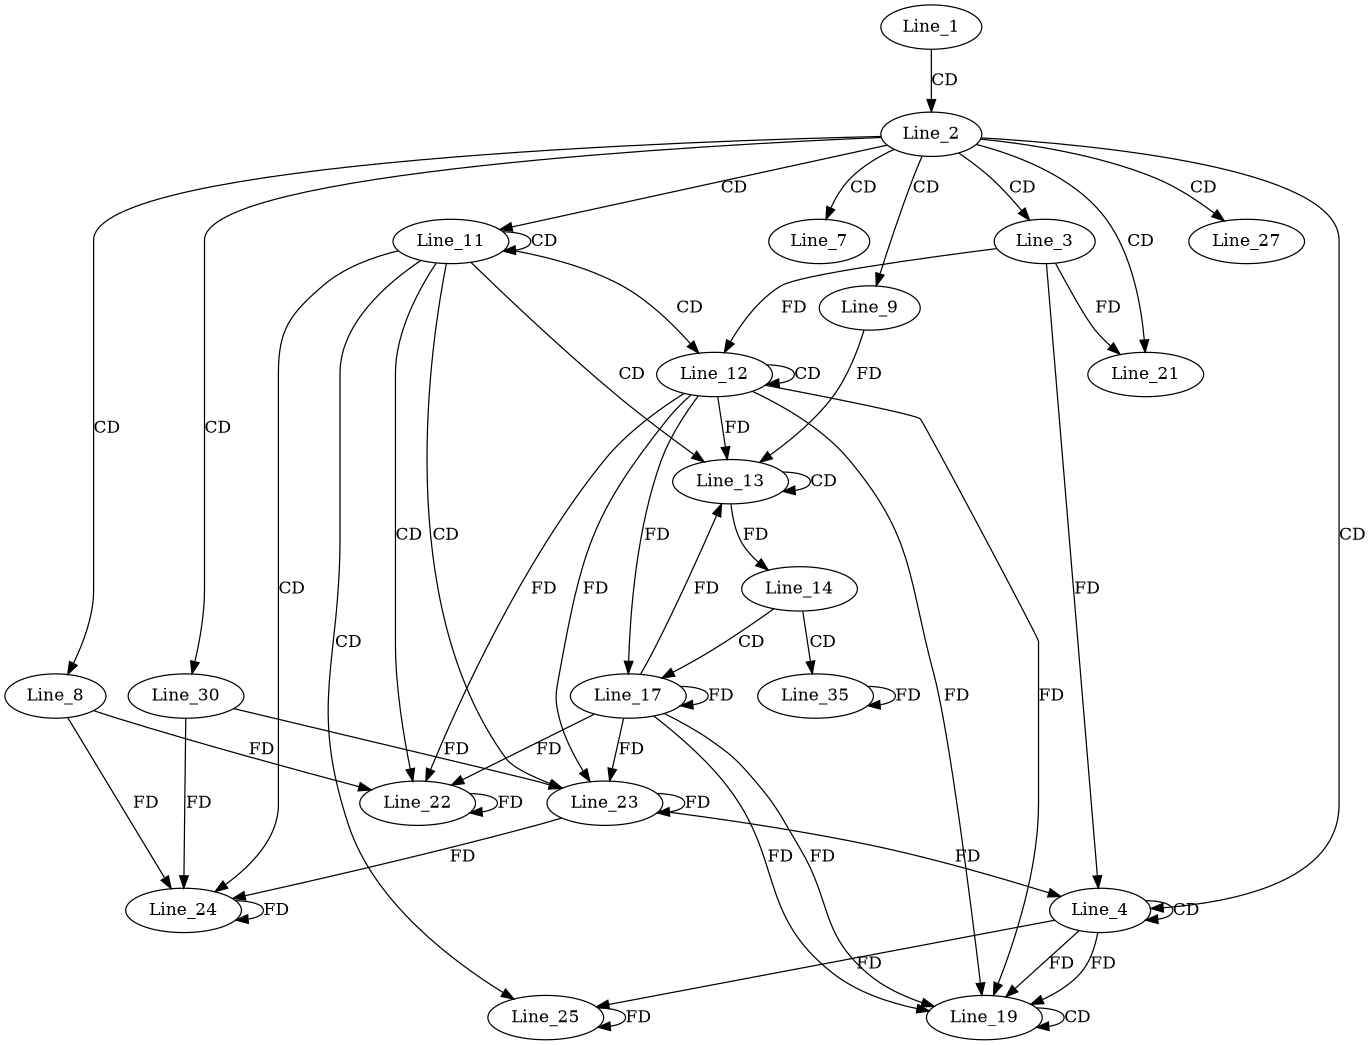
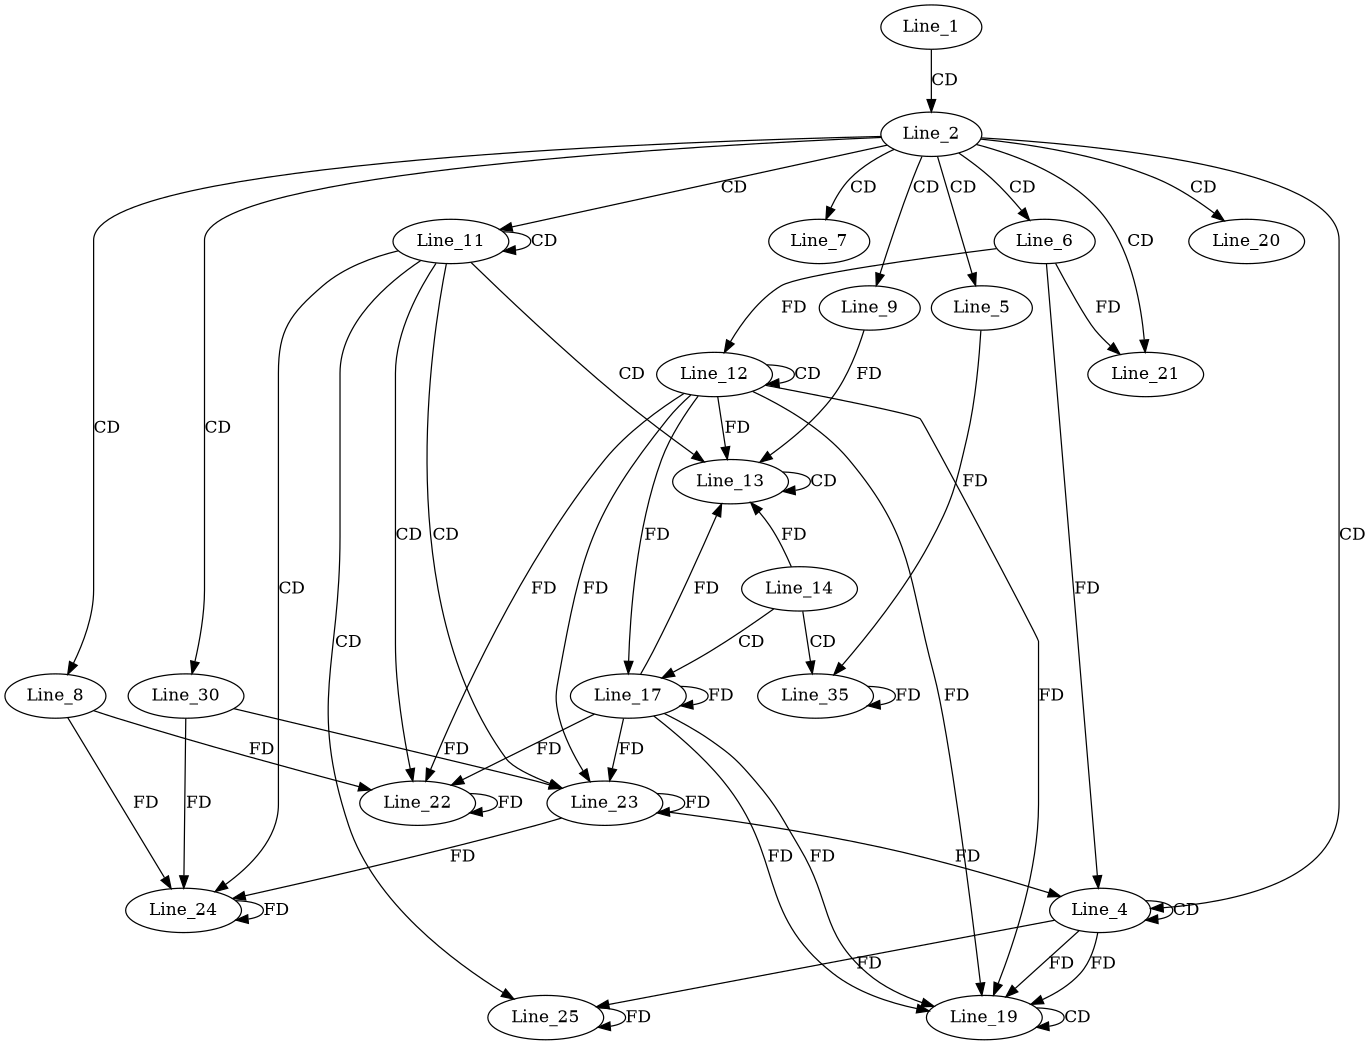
node "Line_3": label "Line_3" -> "Line_6"
node "Line_27": label "Line_27" -> "Line_20"
edge "Line_11" -> "Line_12": removed, label "CD"
node "Line_5": added
edge "Line_13" -> "Line_14": reversed
